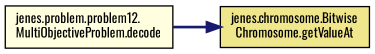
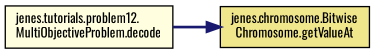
node "jenes.problem.problem12. MultiObjectiveProblem.decode": label "jenes.problem.problem12. MultiObjectiveProblem.decode" -> "jenes.tutorials.problem12. MultiObjectiveProblem.decode"
